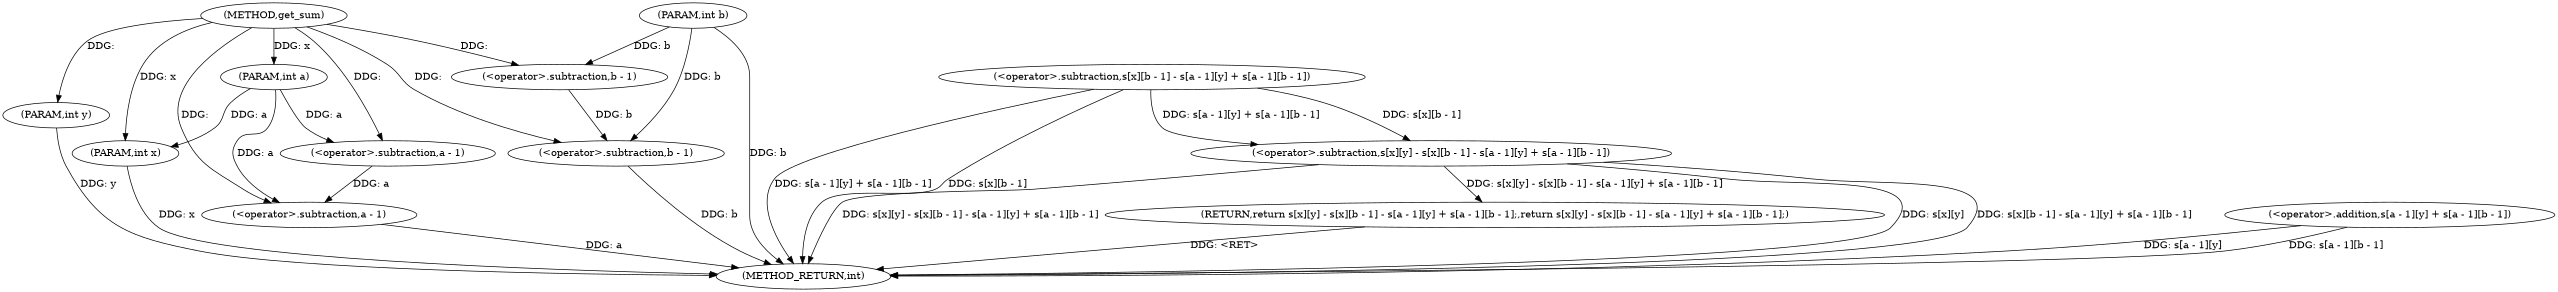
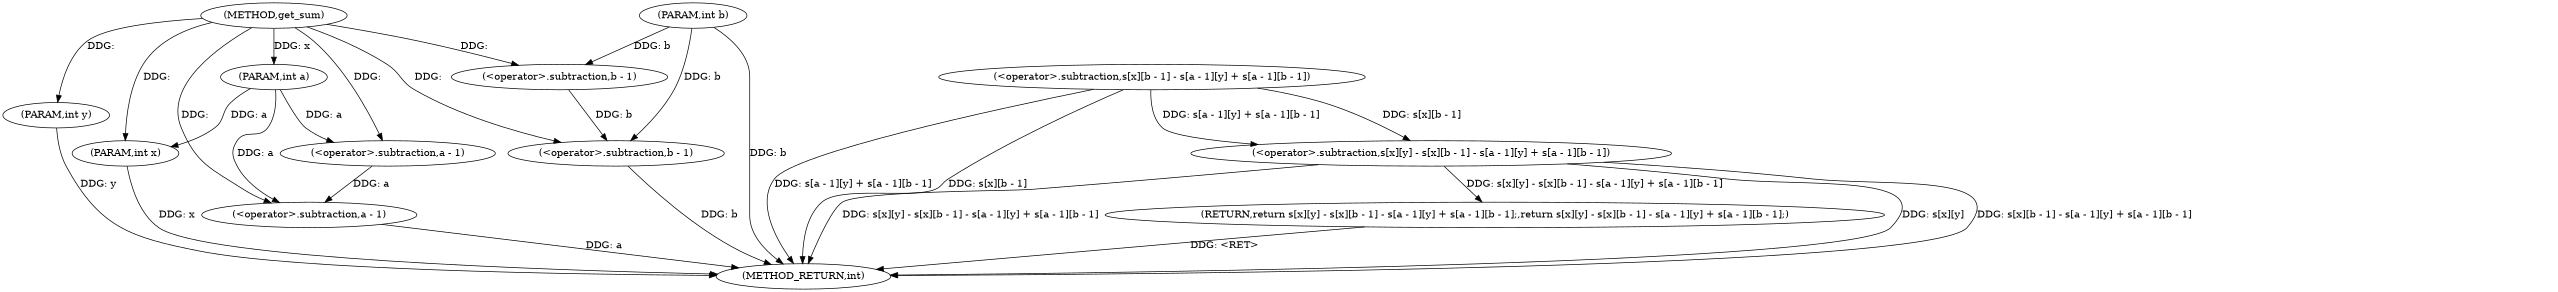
edge "(METHOD,get_sum)" -> "(PARAM,int x)": label "DDG: x" -> "DDG: "
node "(<operator>.addition,s[a - 1][y] + s[a - 1][b - 1])": removed
